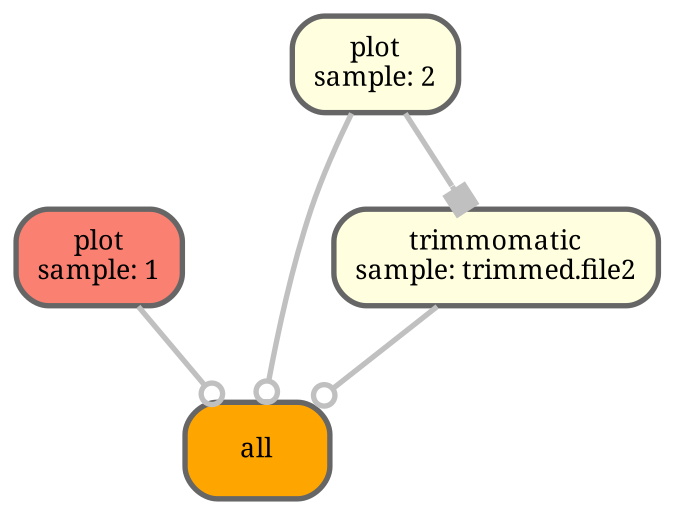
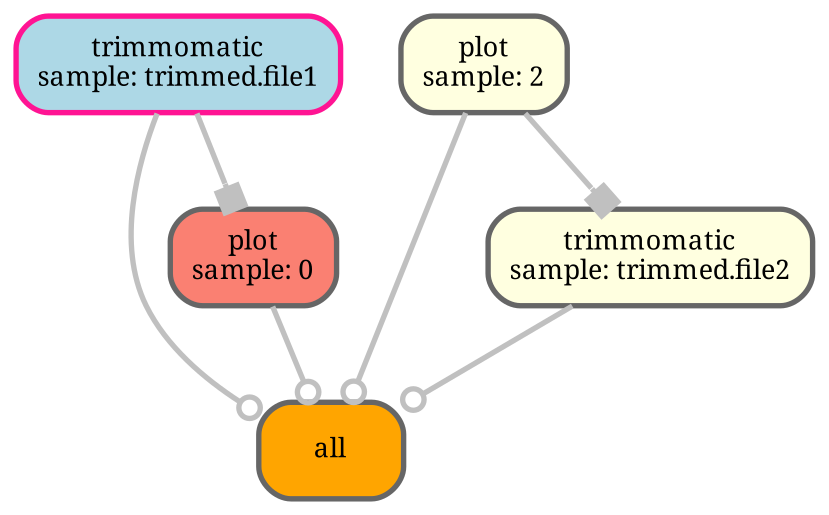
node "trimmomatic sample: trimmed.file1": added
node "plot sample: 1": label "plot sample: 1" -> "plot sample: 0"
